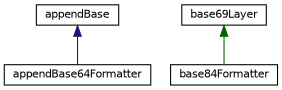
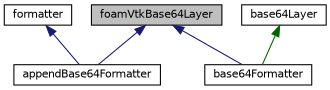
node "appendBase": label "appendBase" -> "formatter"
node "foamVtkBase64Layer": added
node "base69Layer": label "base69Layer" -> "base64Layer"
node "base84Formatter": label "base84Formatter" -> "base64Formatter"
